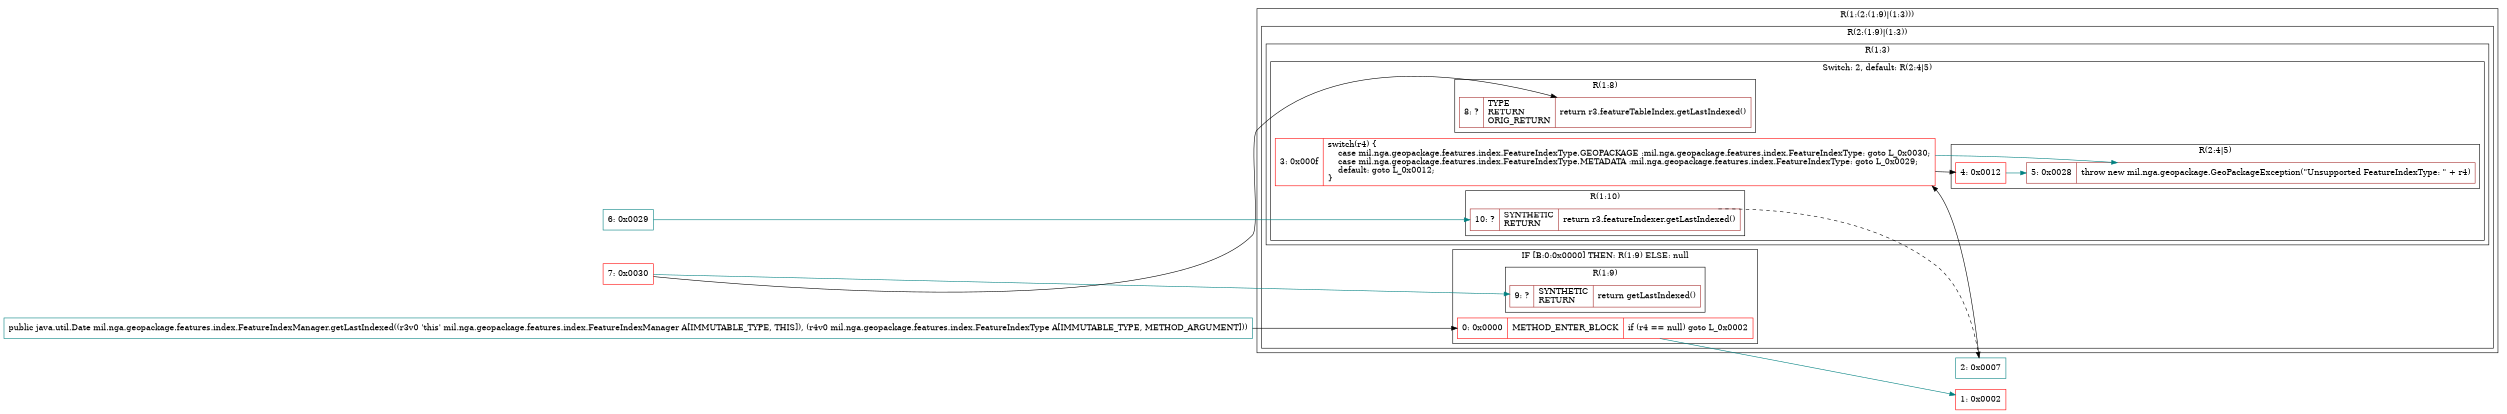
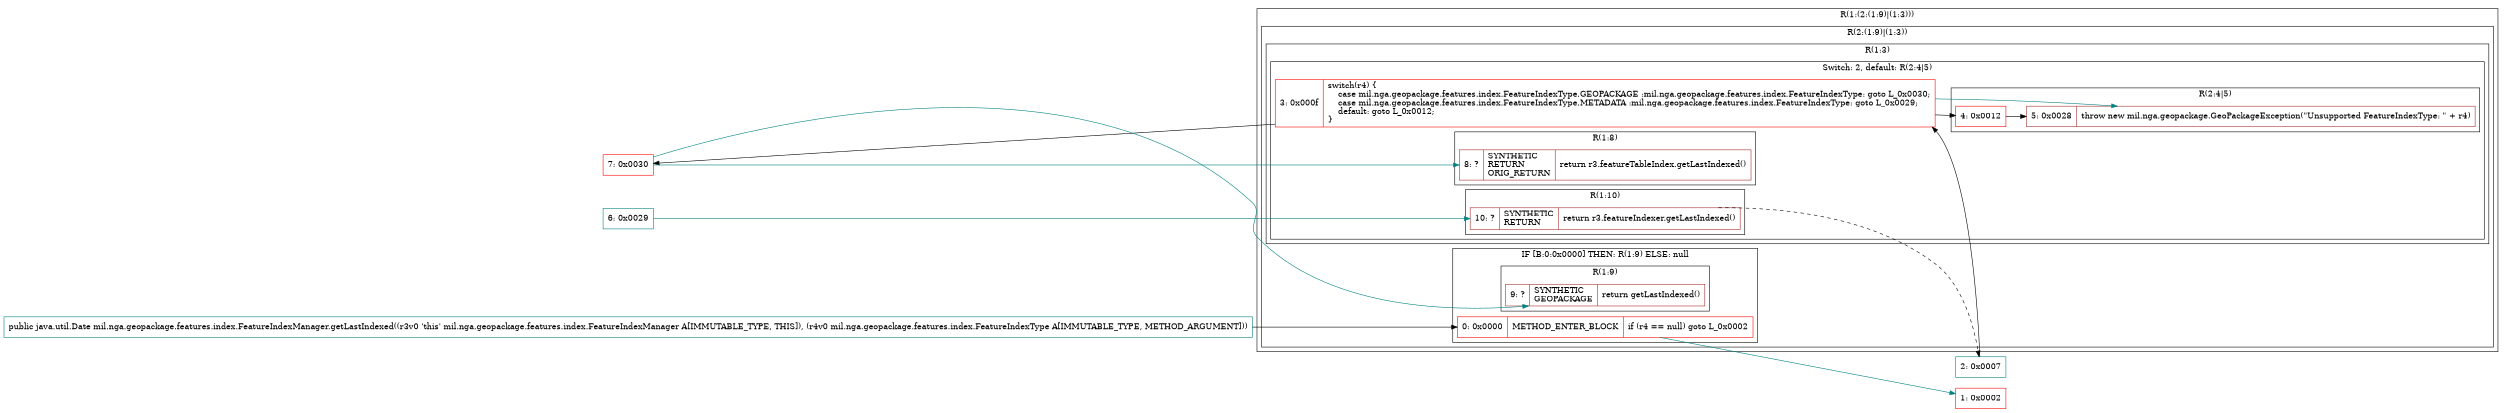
node "8: ?": text "TYPE" -> "SYNTHETIC"
edge "3: 0x000f" -> "7: 0x0030": added
edge "4: 0x0012" -> "5: 0x0028": color teal -> black
edge "7: 0x0030" -> "8: ?": color black -> teal
node "9: ?": text "RETURN" -> "GEOPACKAGE"
